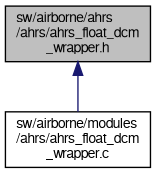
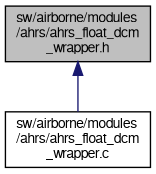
node "sw/airborne/ahrs /ahrs/ahrs_float_dcm _wrapper.h": label "sw/airborne/ahrs /ahrs/ahrs_float_dcm _wrapper.h" -> "sw/airborne/modules /ahrs/ahrs_float_dcm _wrapper.h"
